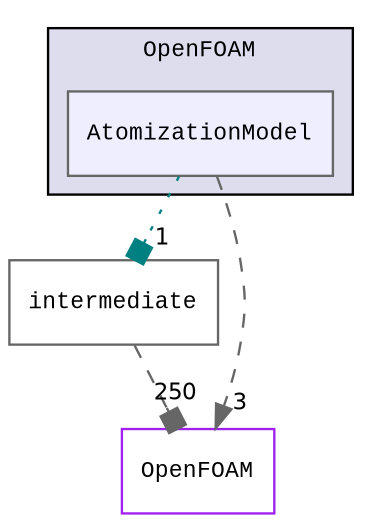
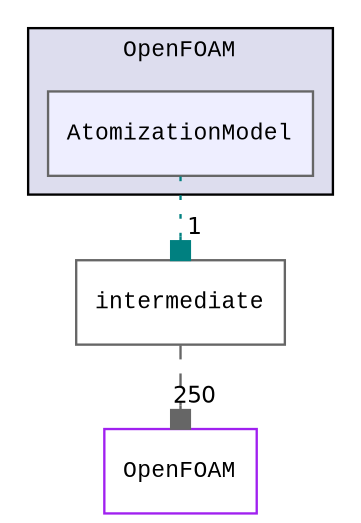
edge "AtomizationModel" -> "OpenFOAM": removed
